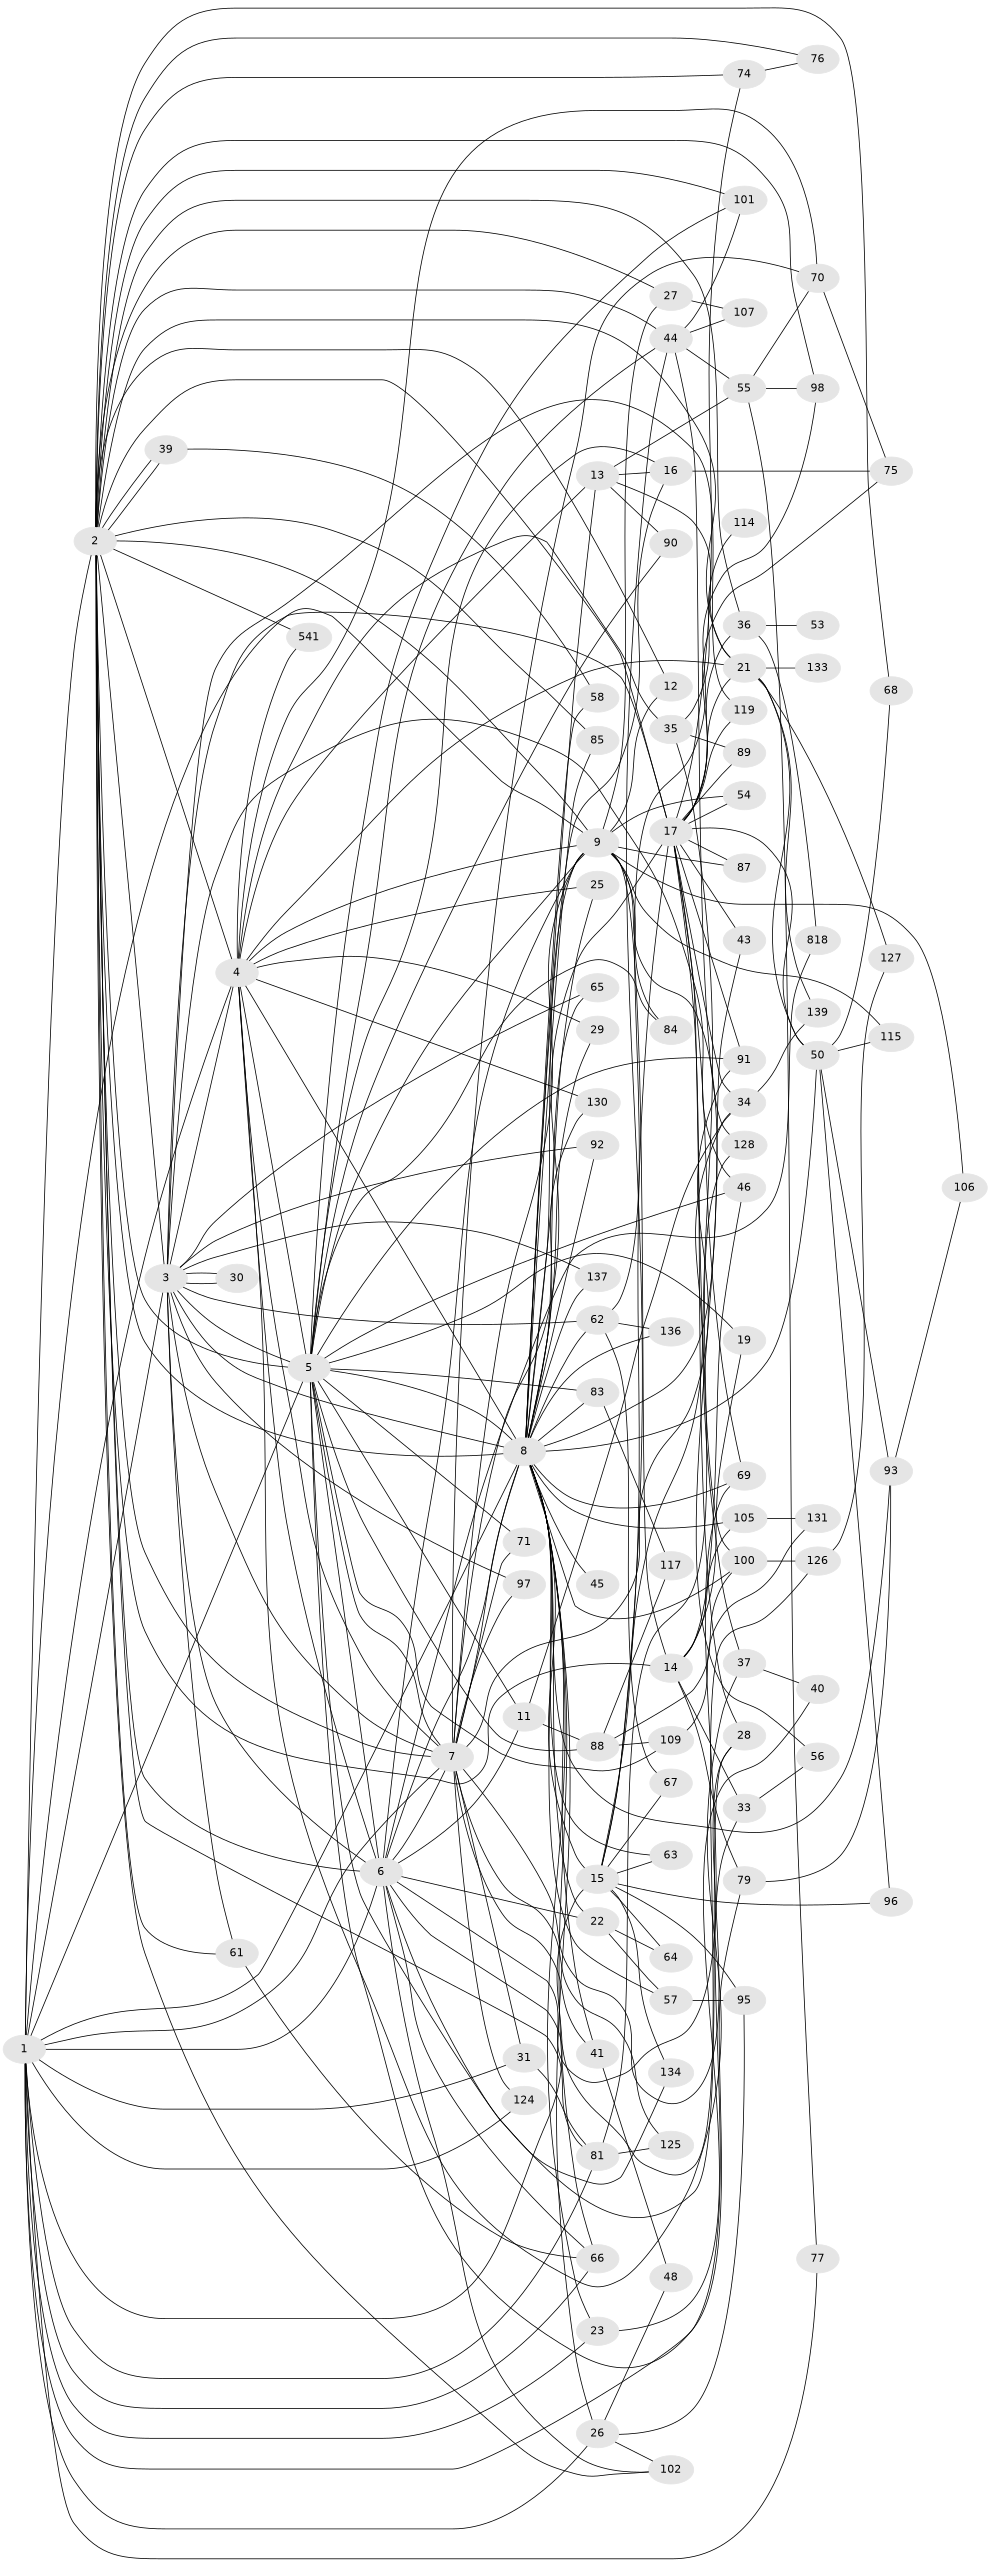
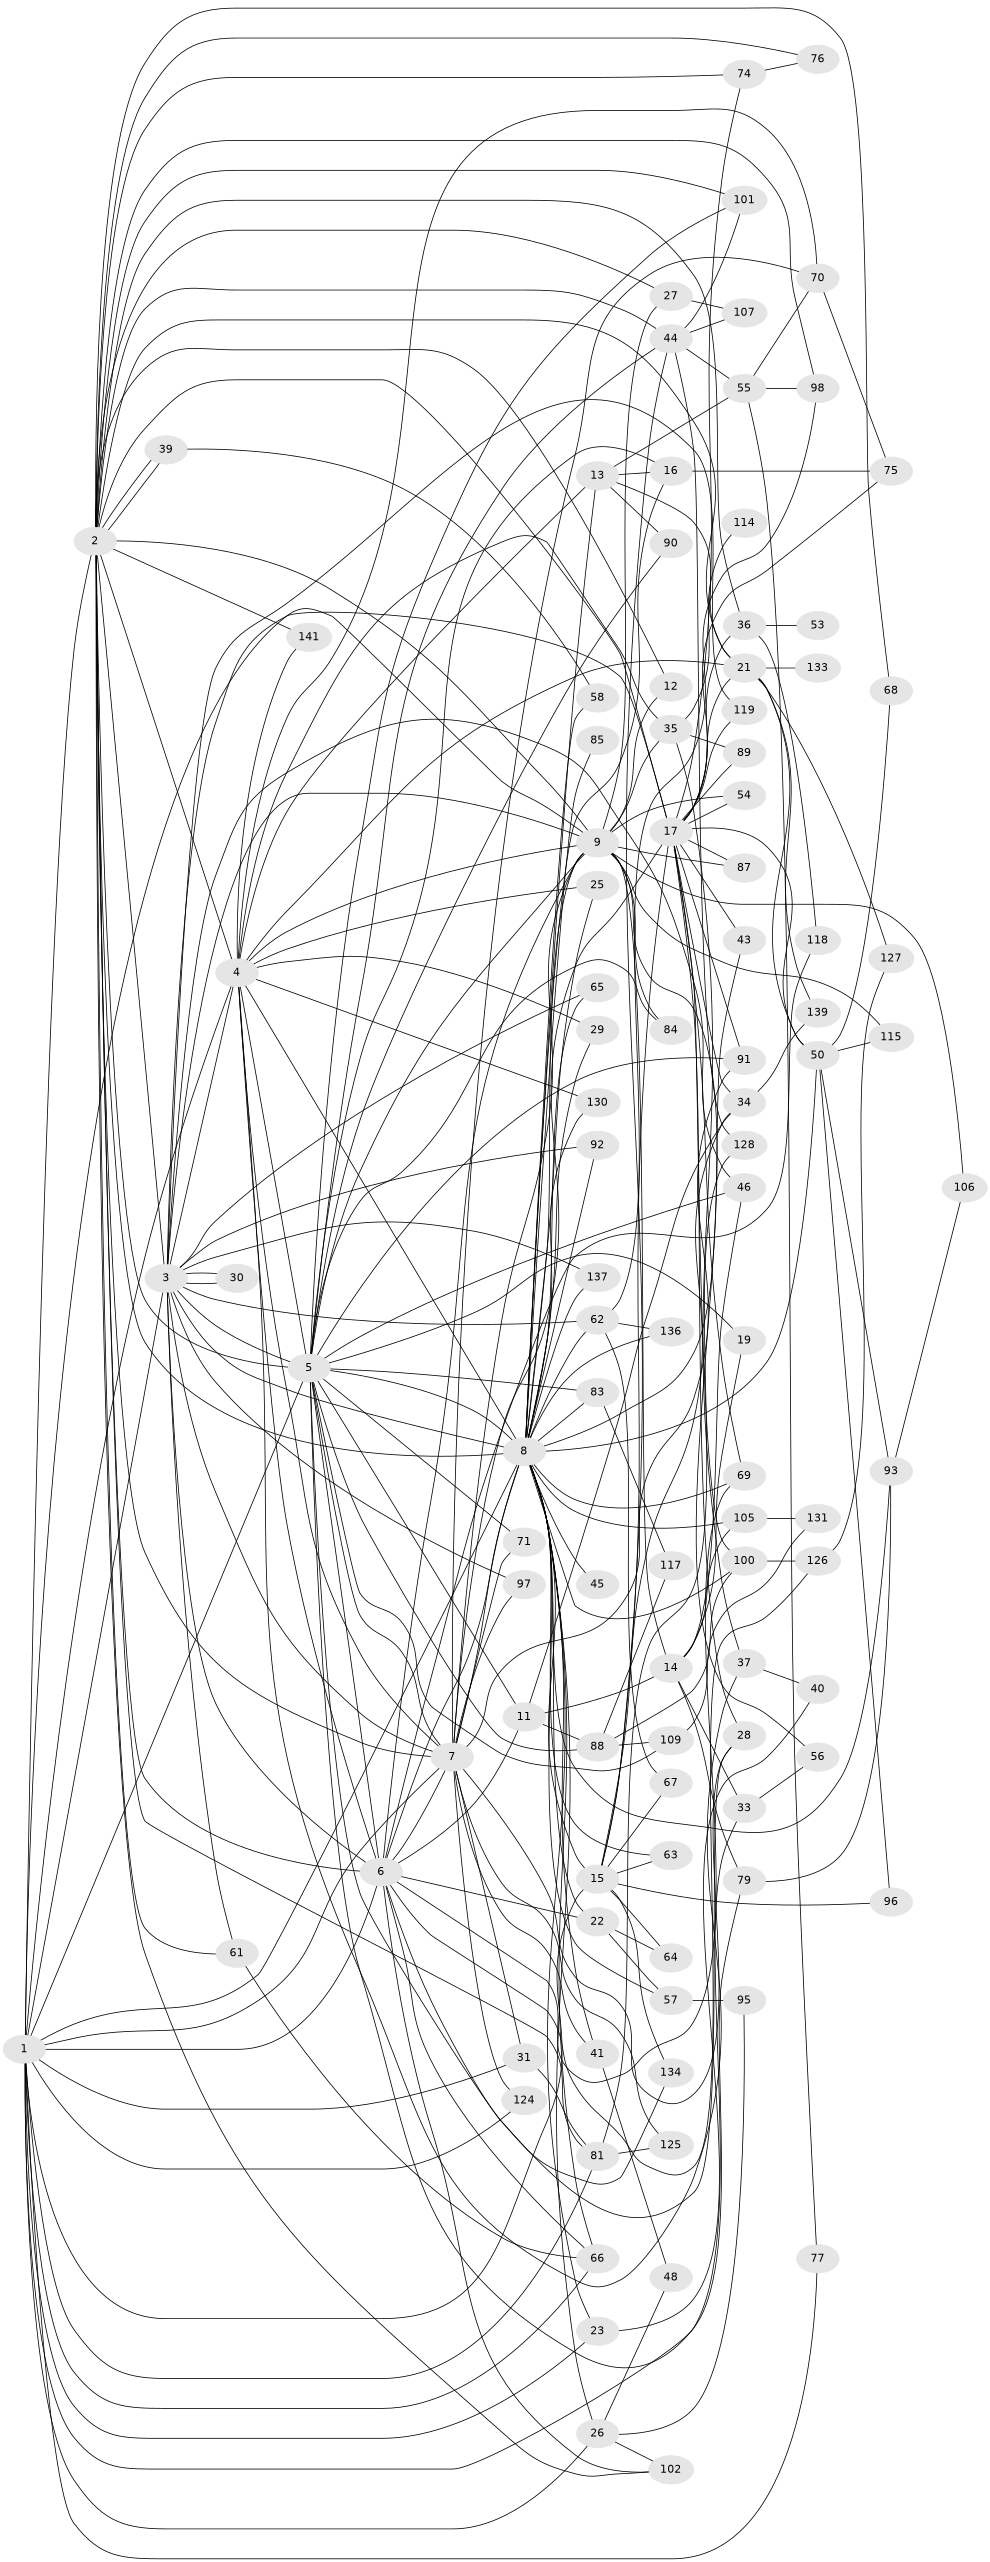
edge "2" -- "85": removed
node "541": label "541" -> "141"
edge "35" -- "9": added
edge "9" -- "3": added
node "818": label "818" -> "118"
edge "2" -- "14": now "11" -- "14"
edge "15" -- "95": removed
